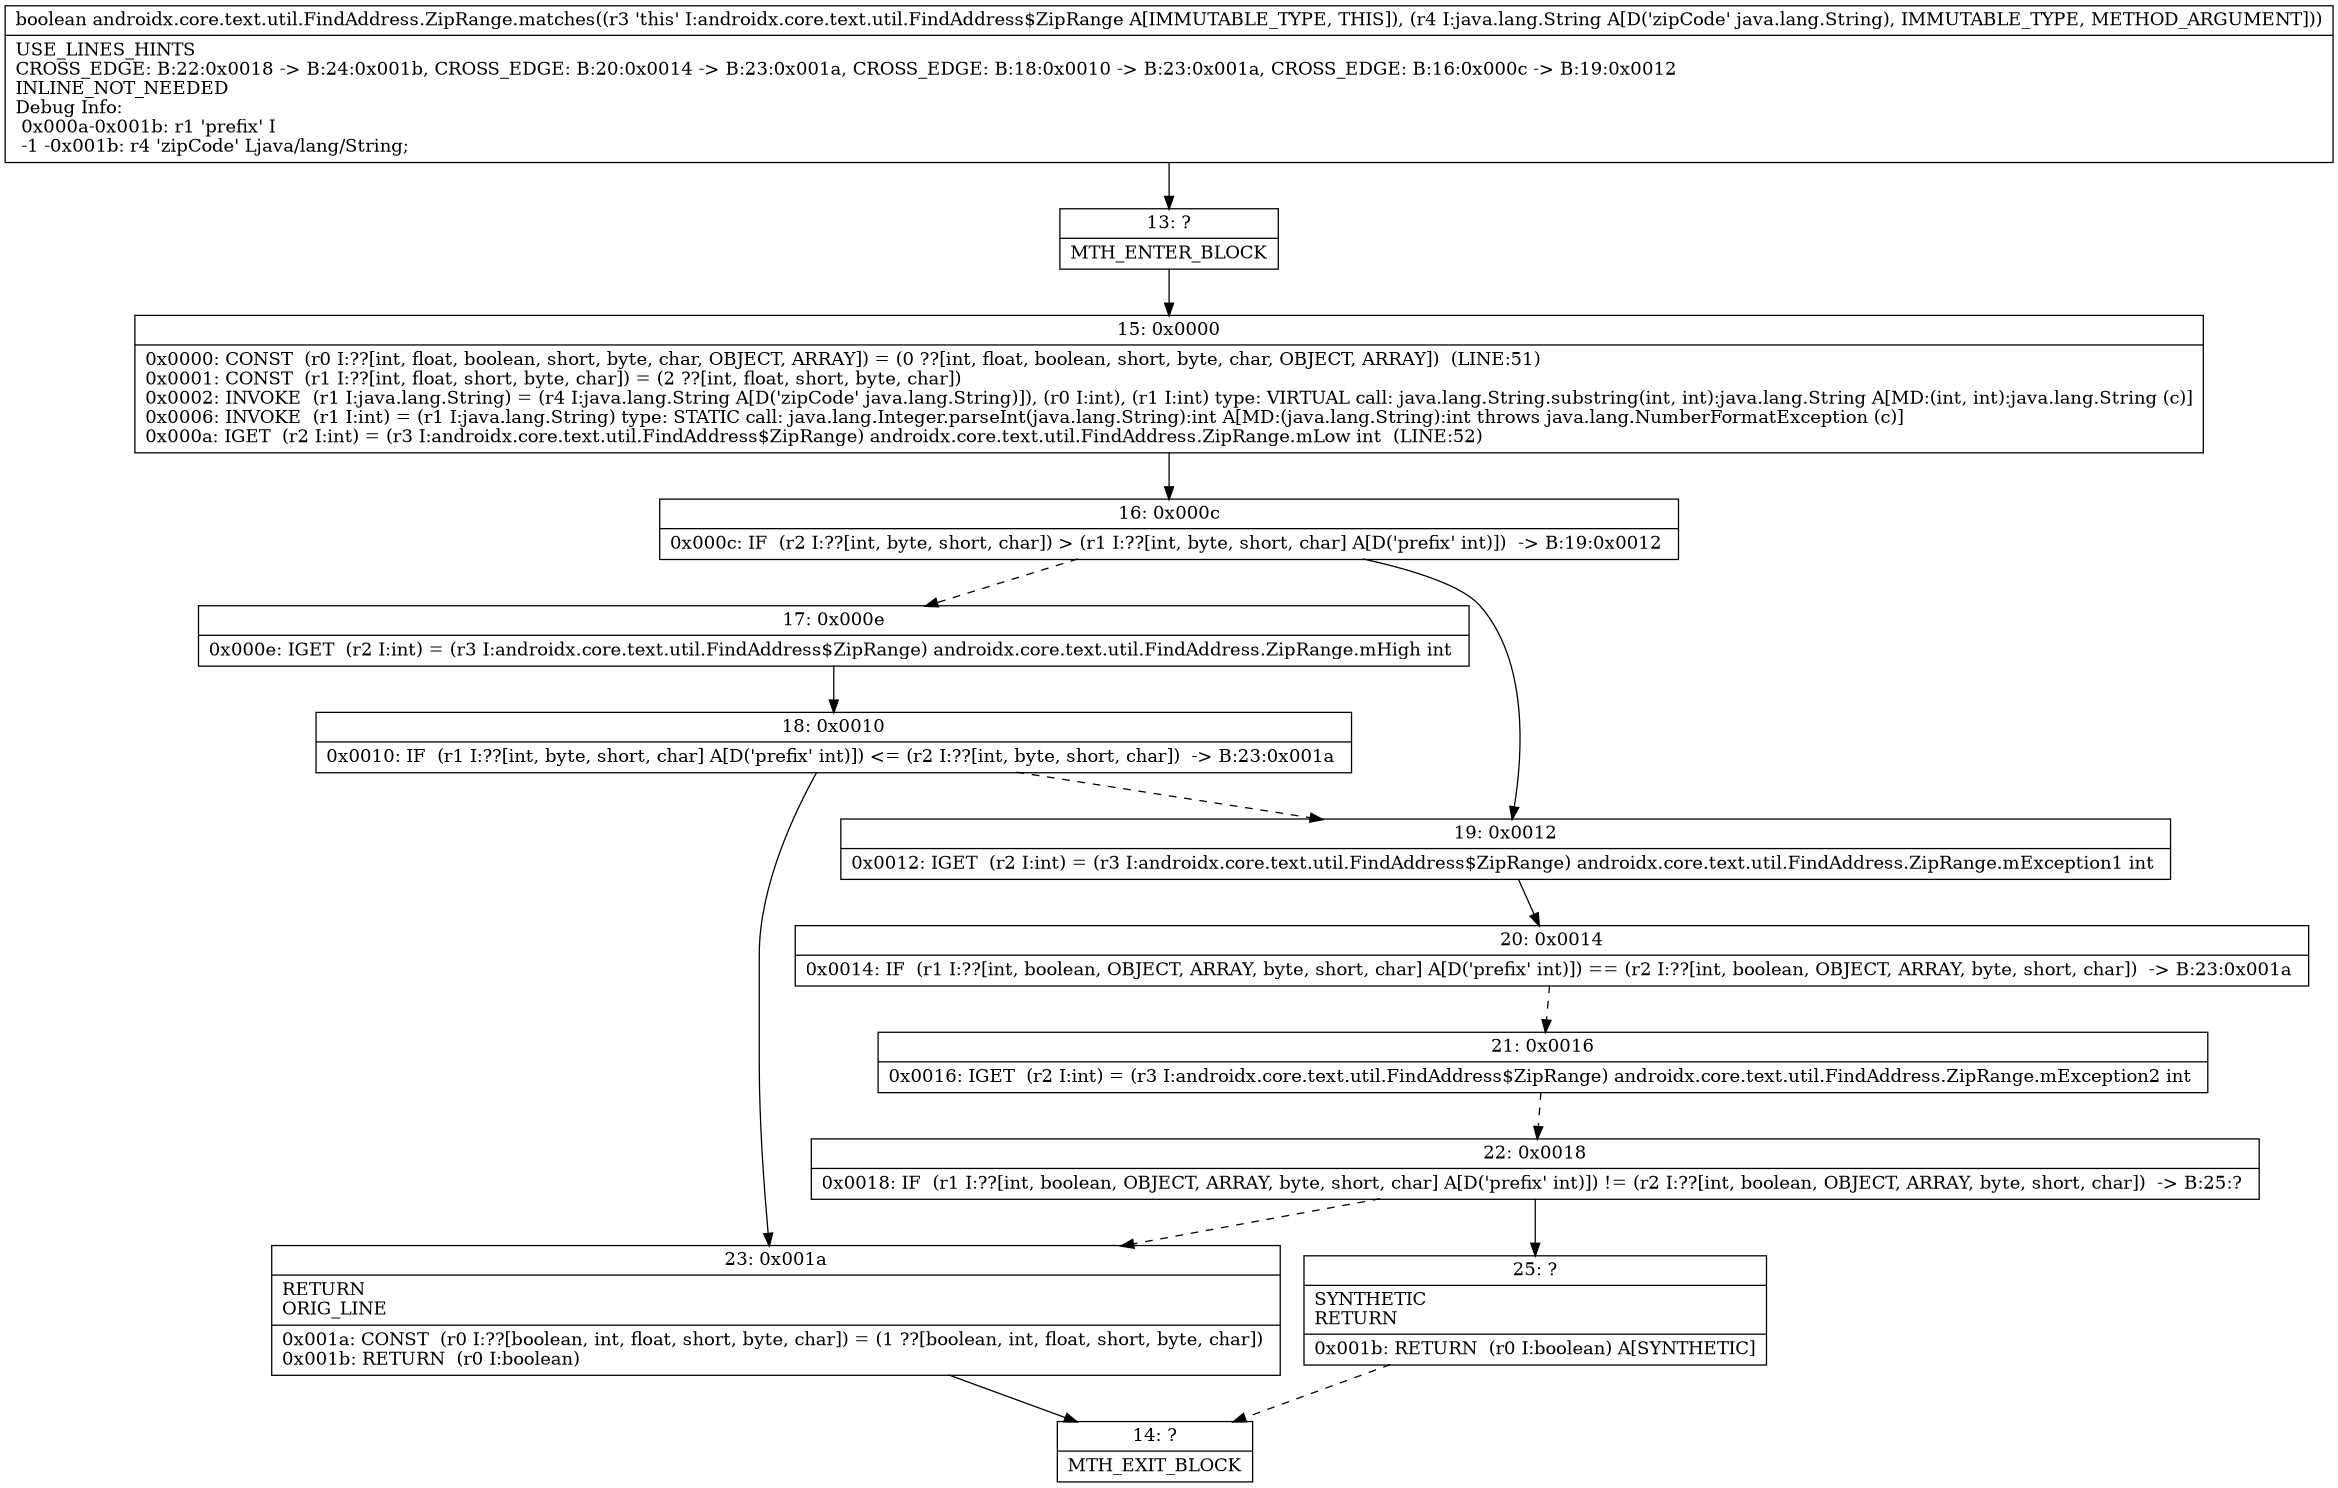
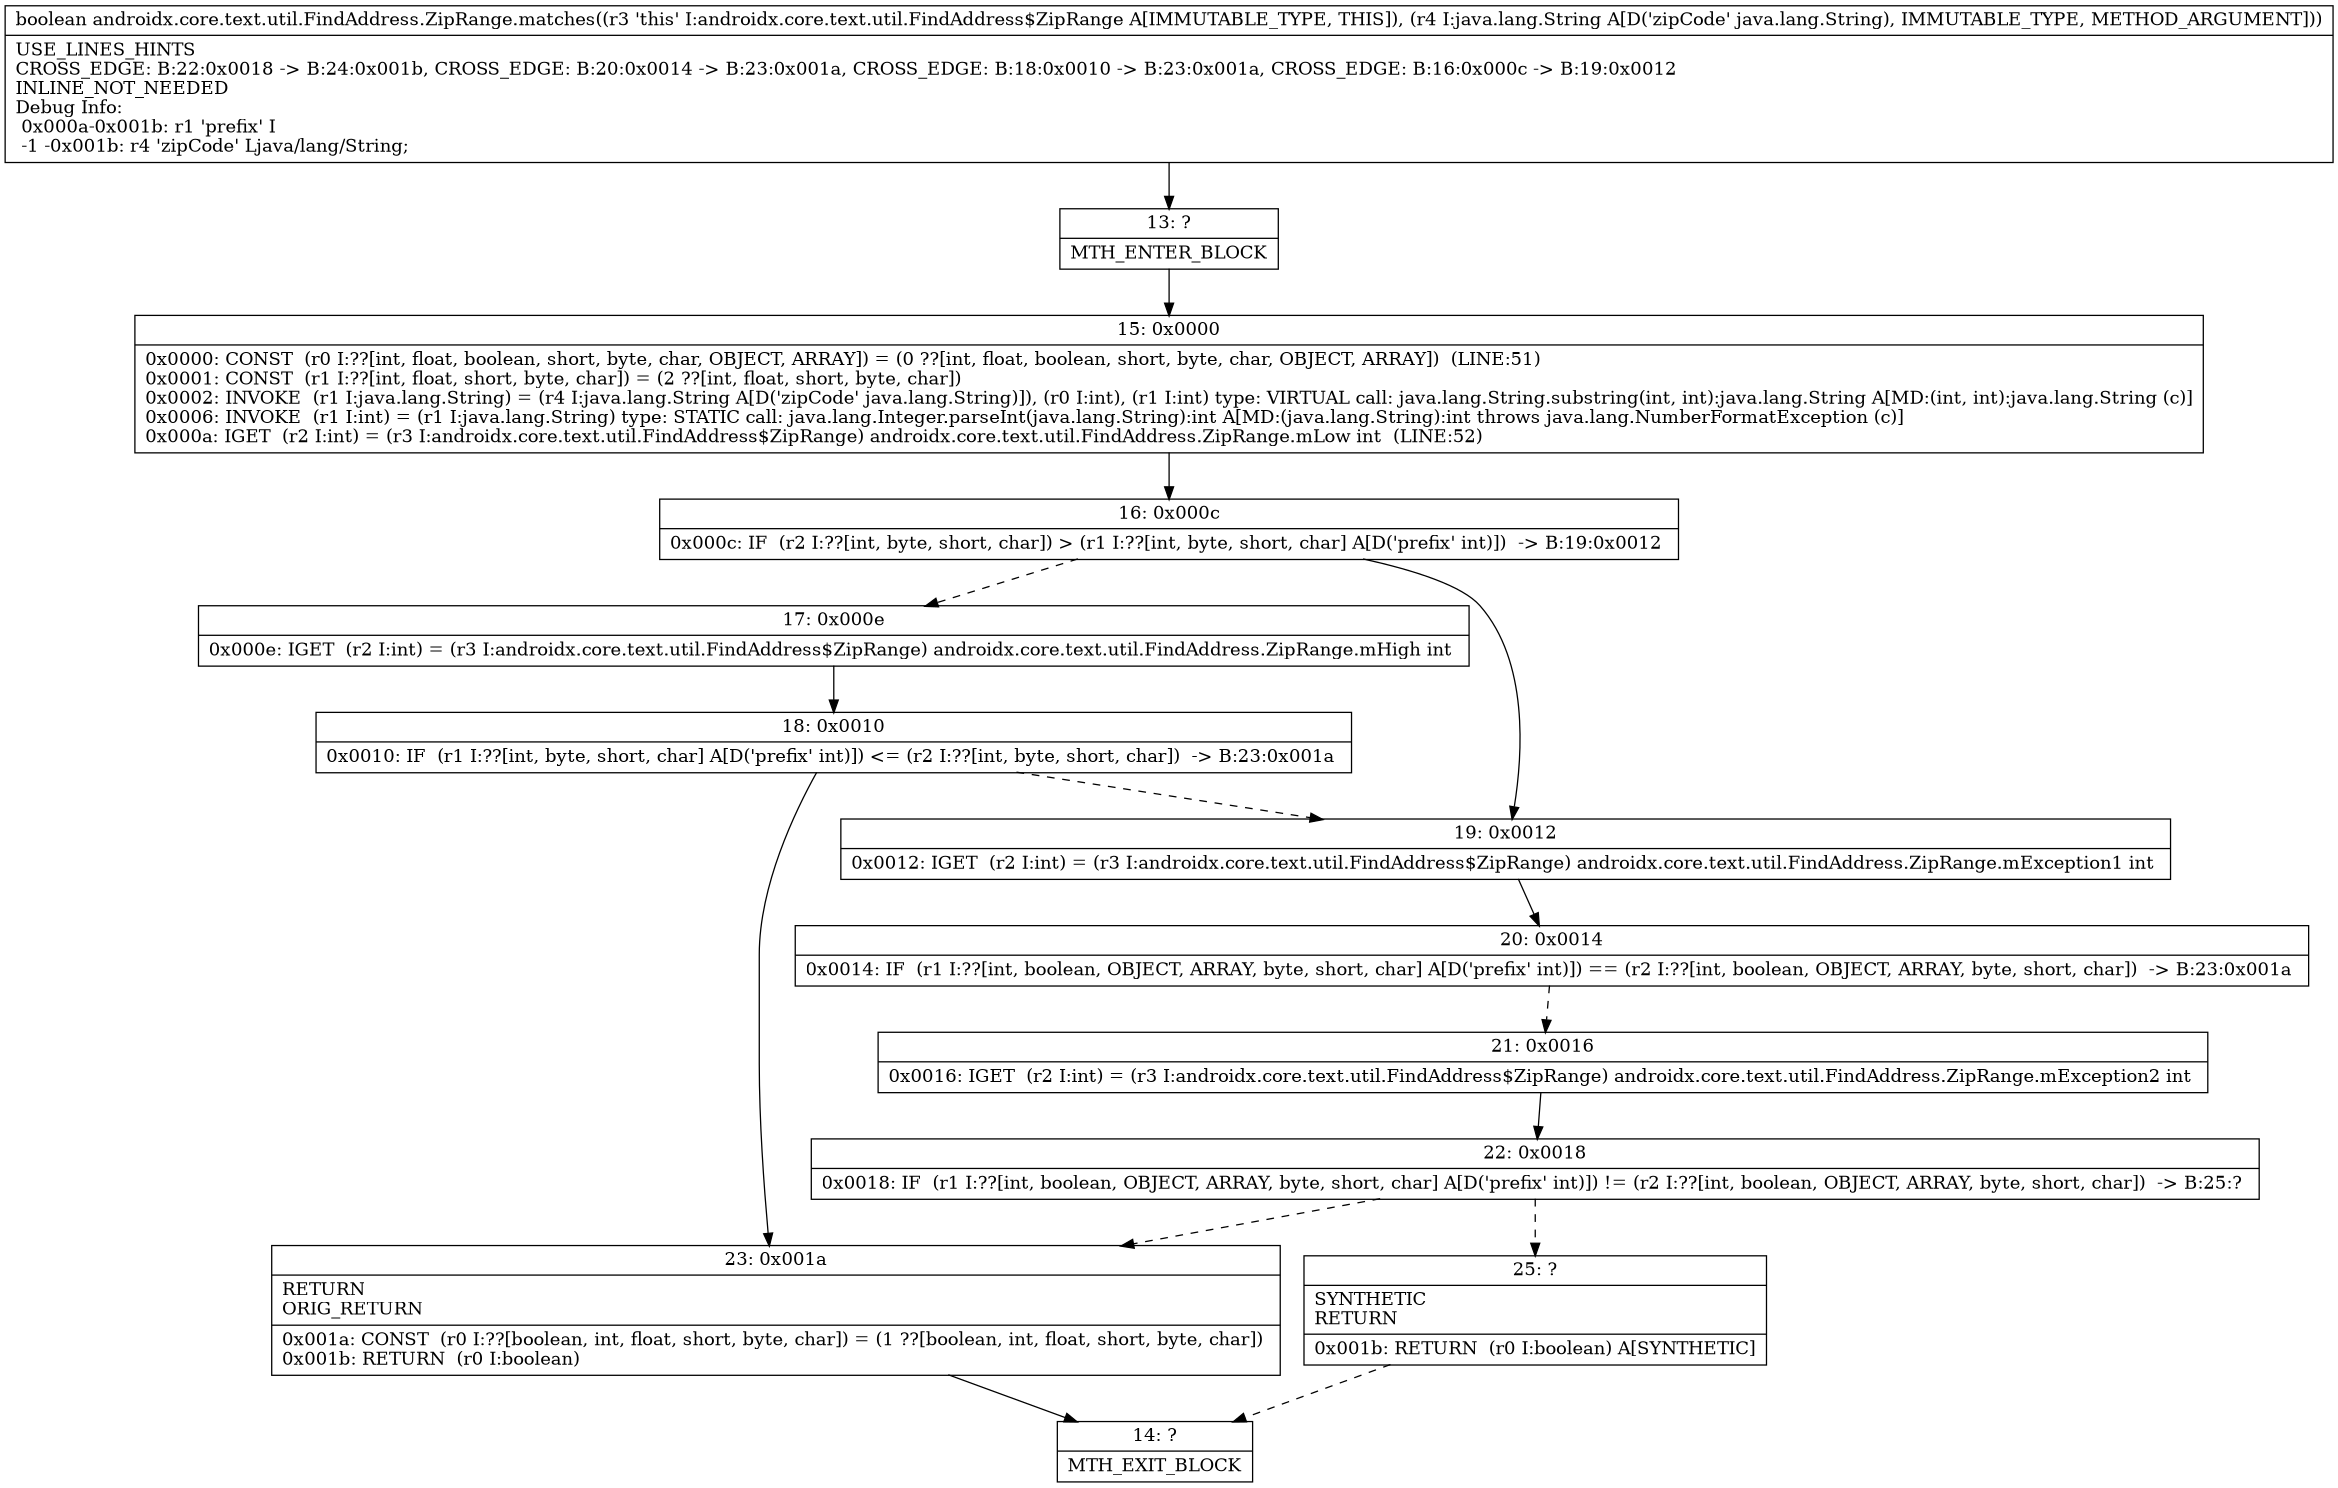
edge "21: 0x0016" -> "22: 0x0018": style dashed -> solid
edge "22: 0x0018" -> "25: ?": style solid -> dashed
node "23: 0x001a": text "ORIG_LINE" -> "ORIG_RETURN"
